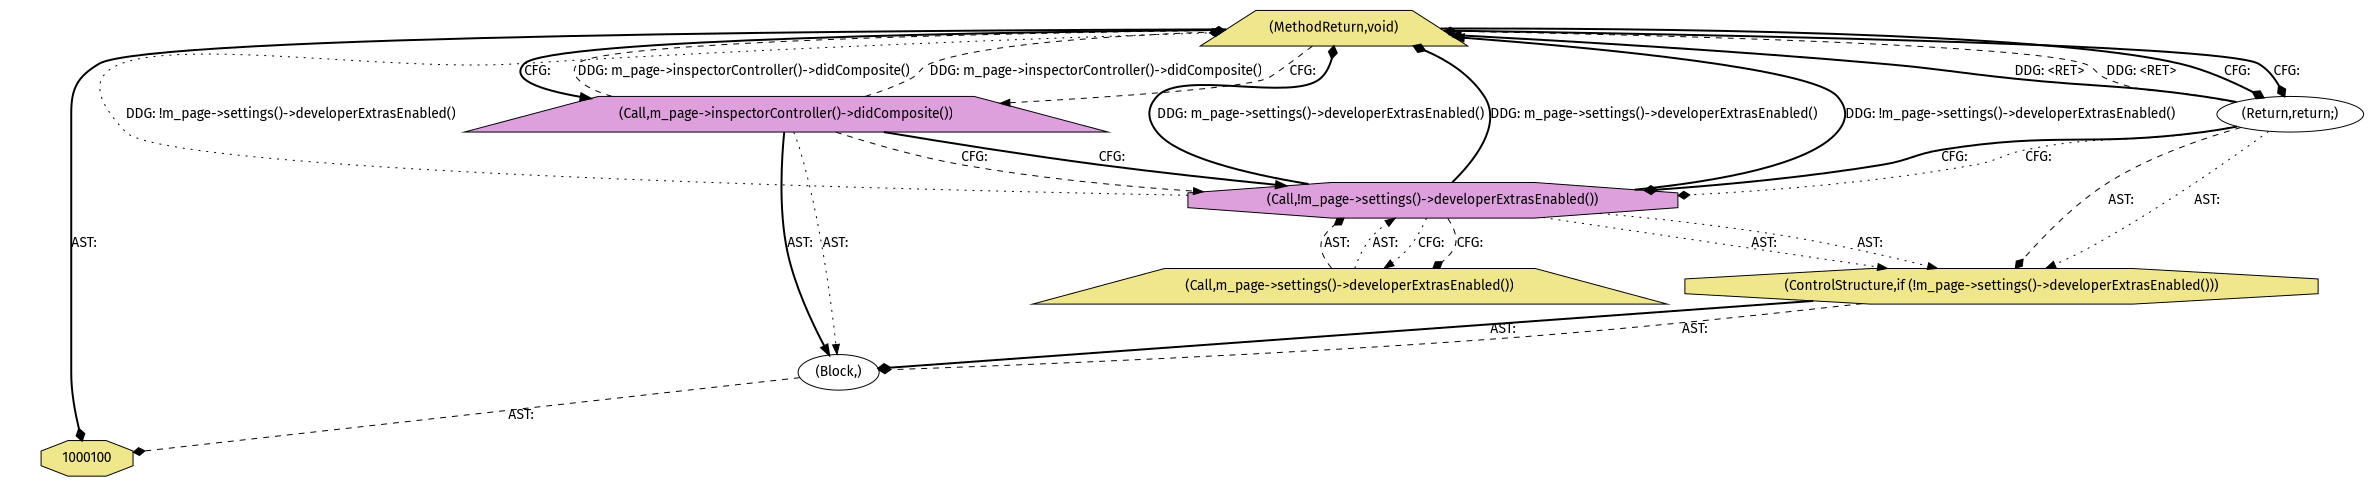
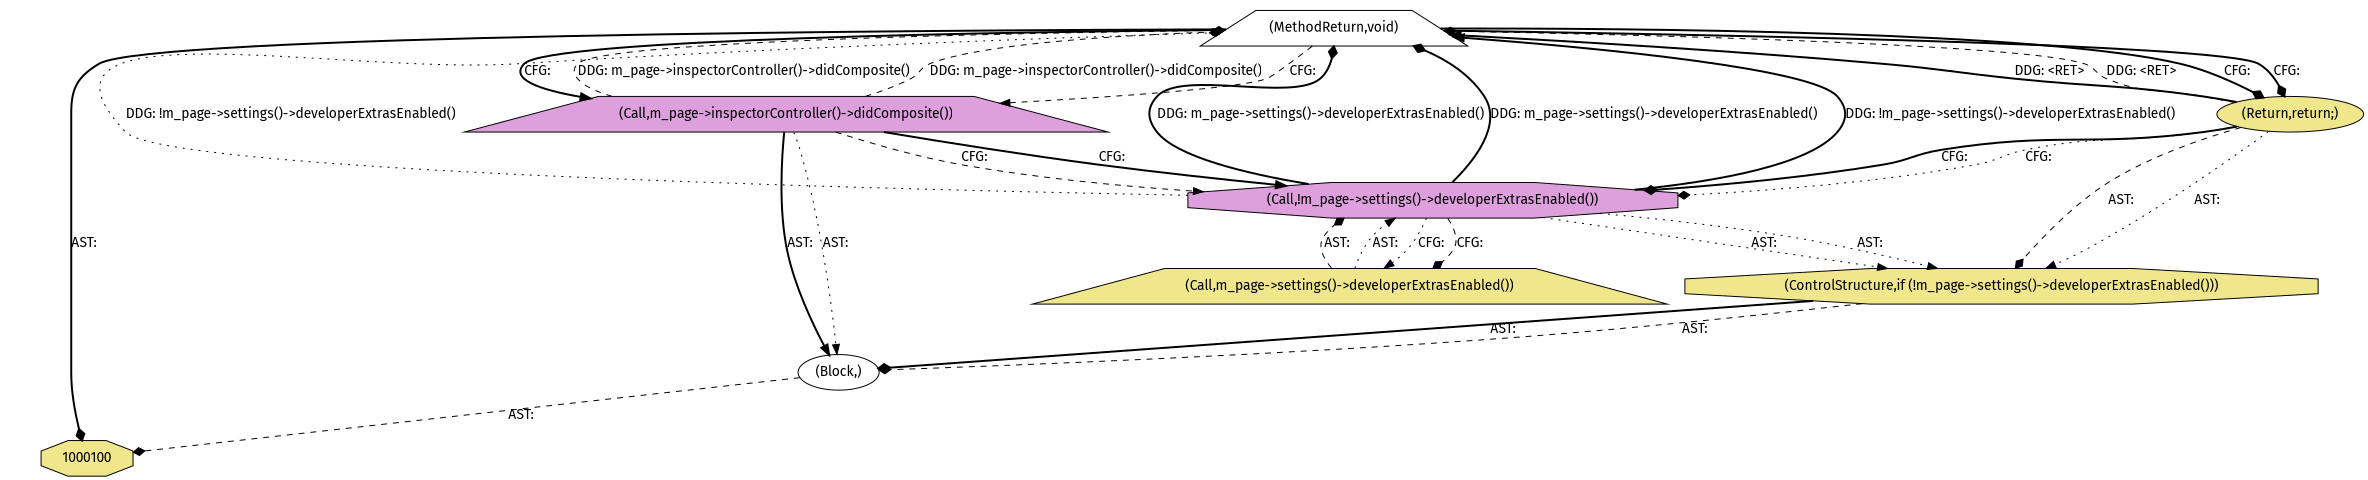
node "(MethodReturn,void)": fillcolor khaki -> white
node "(Return,return;)": fillcolor white -> khaki
